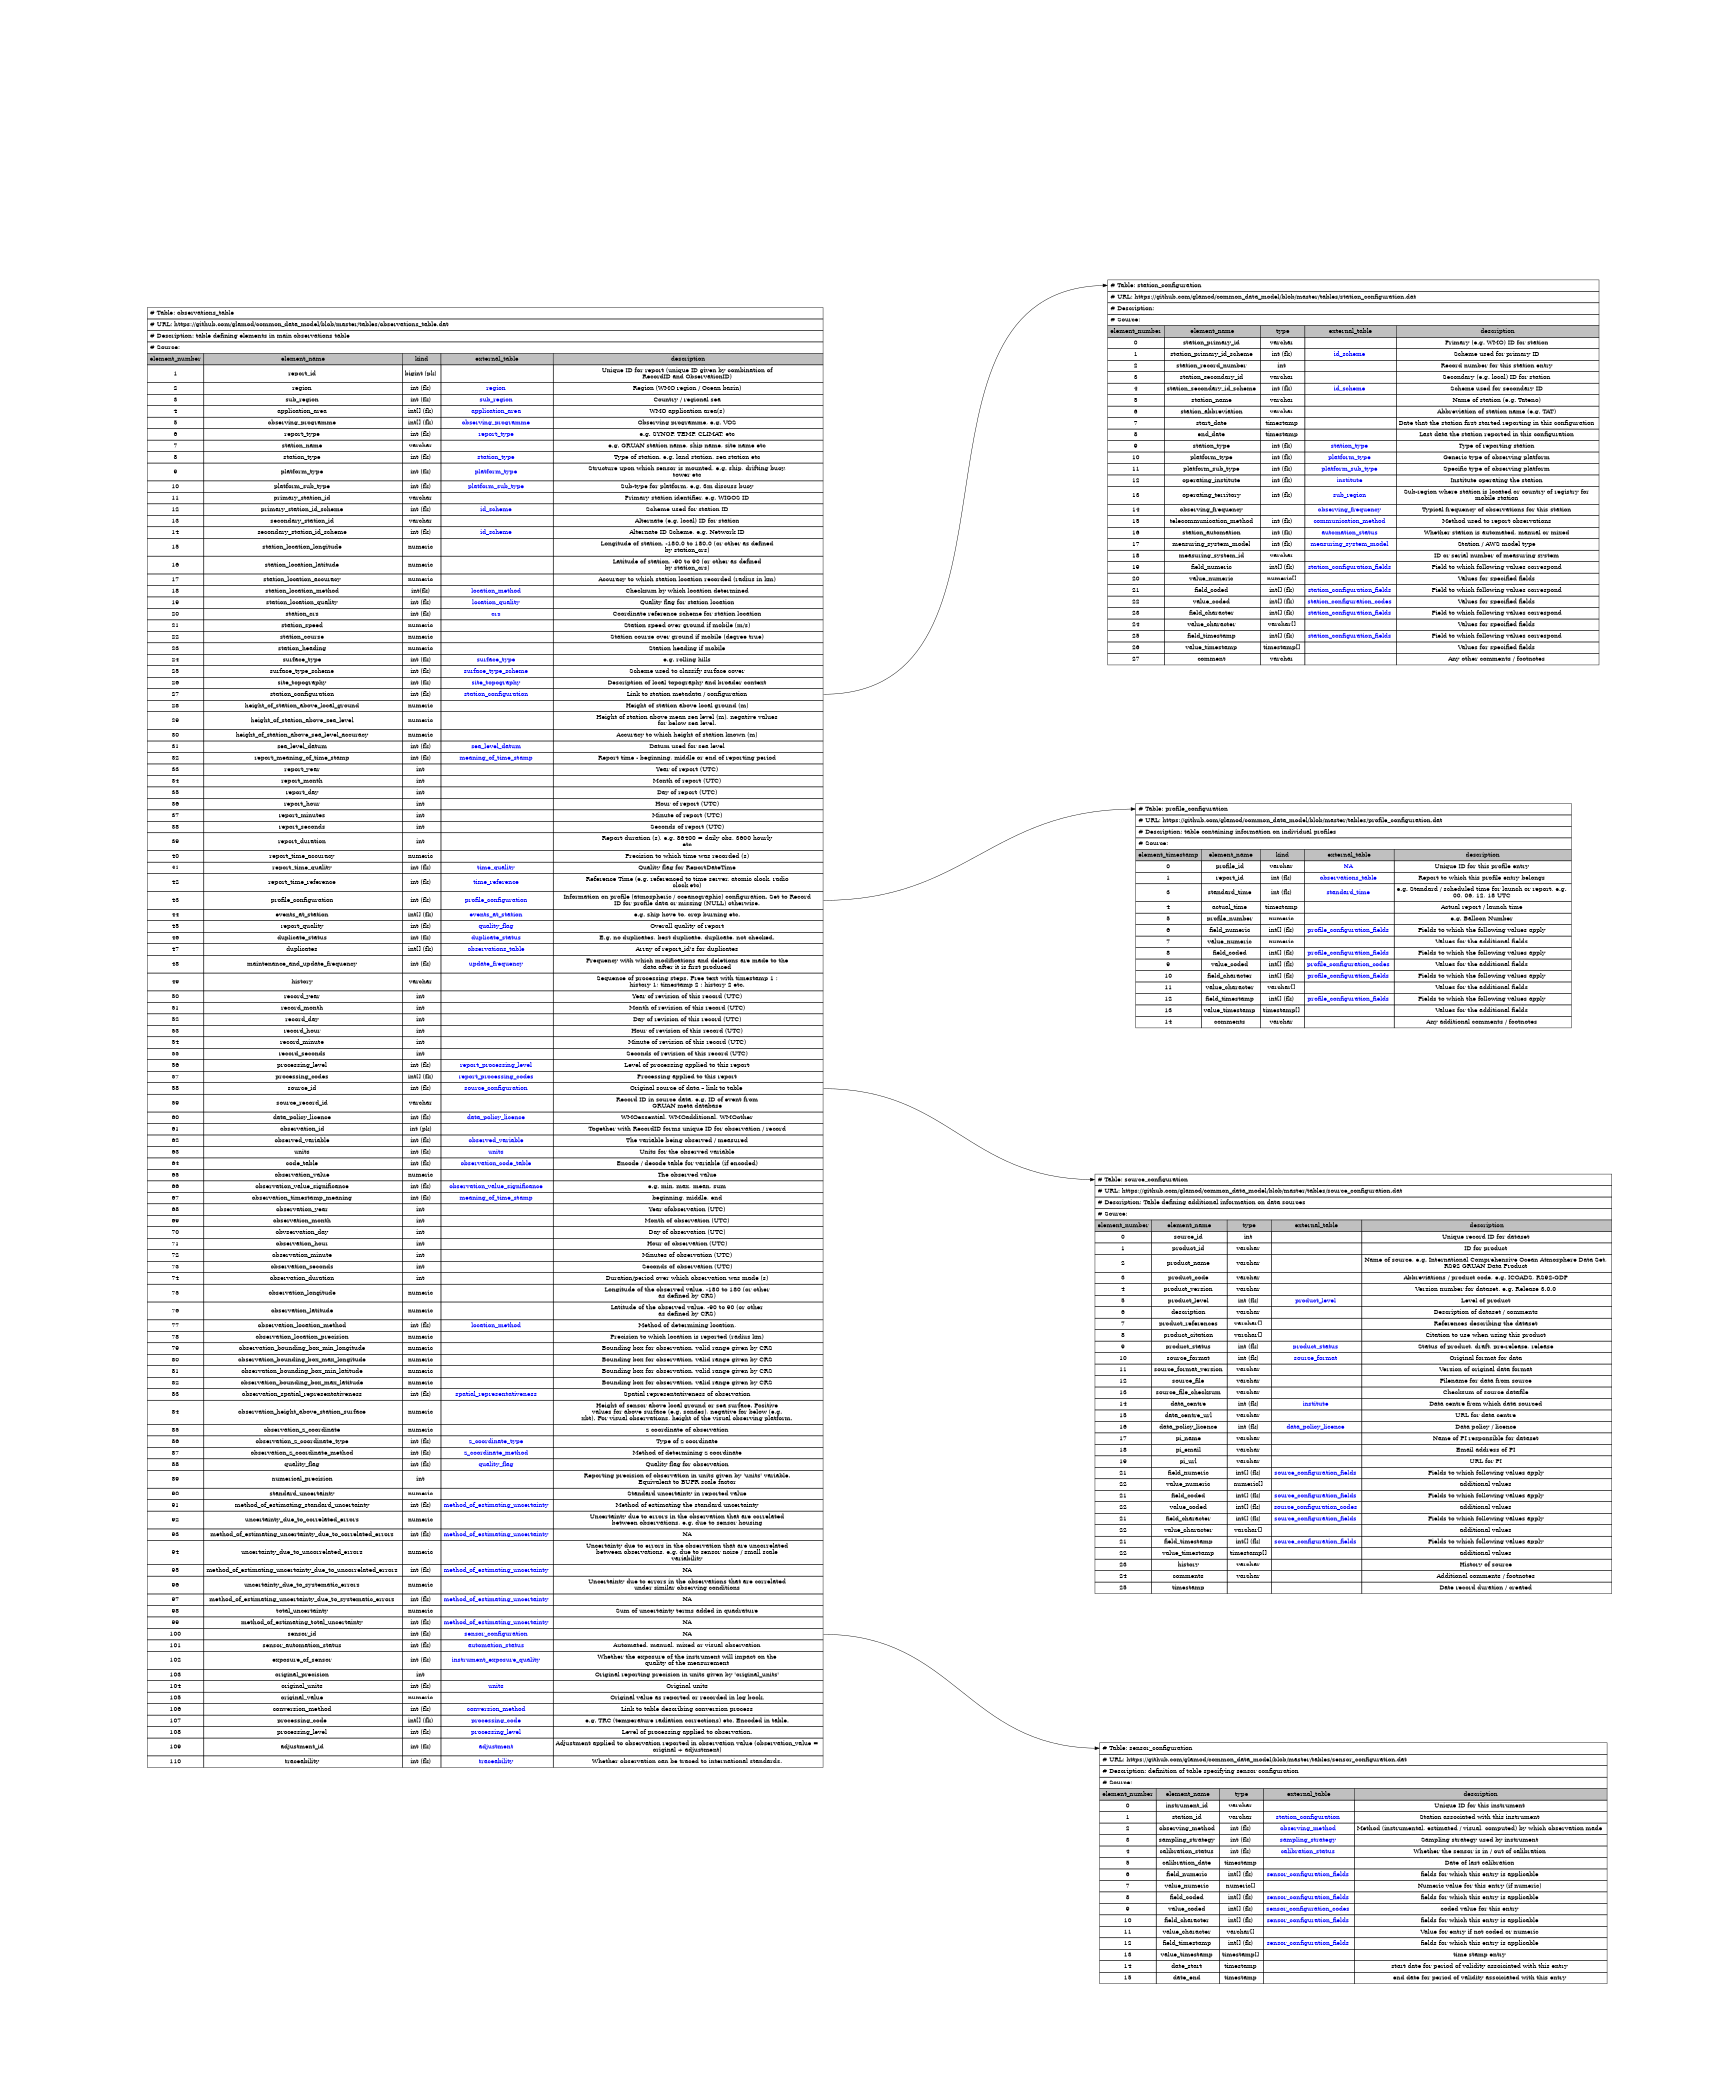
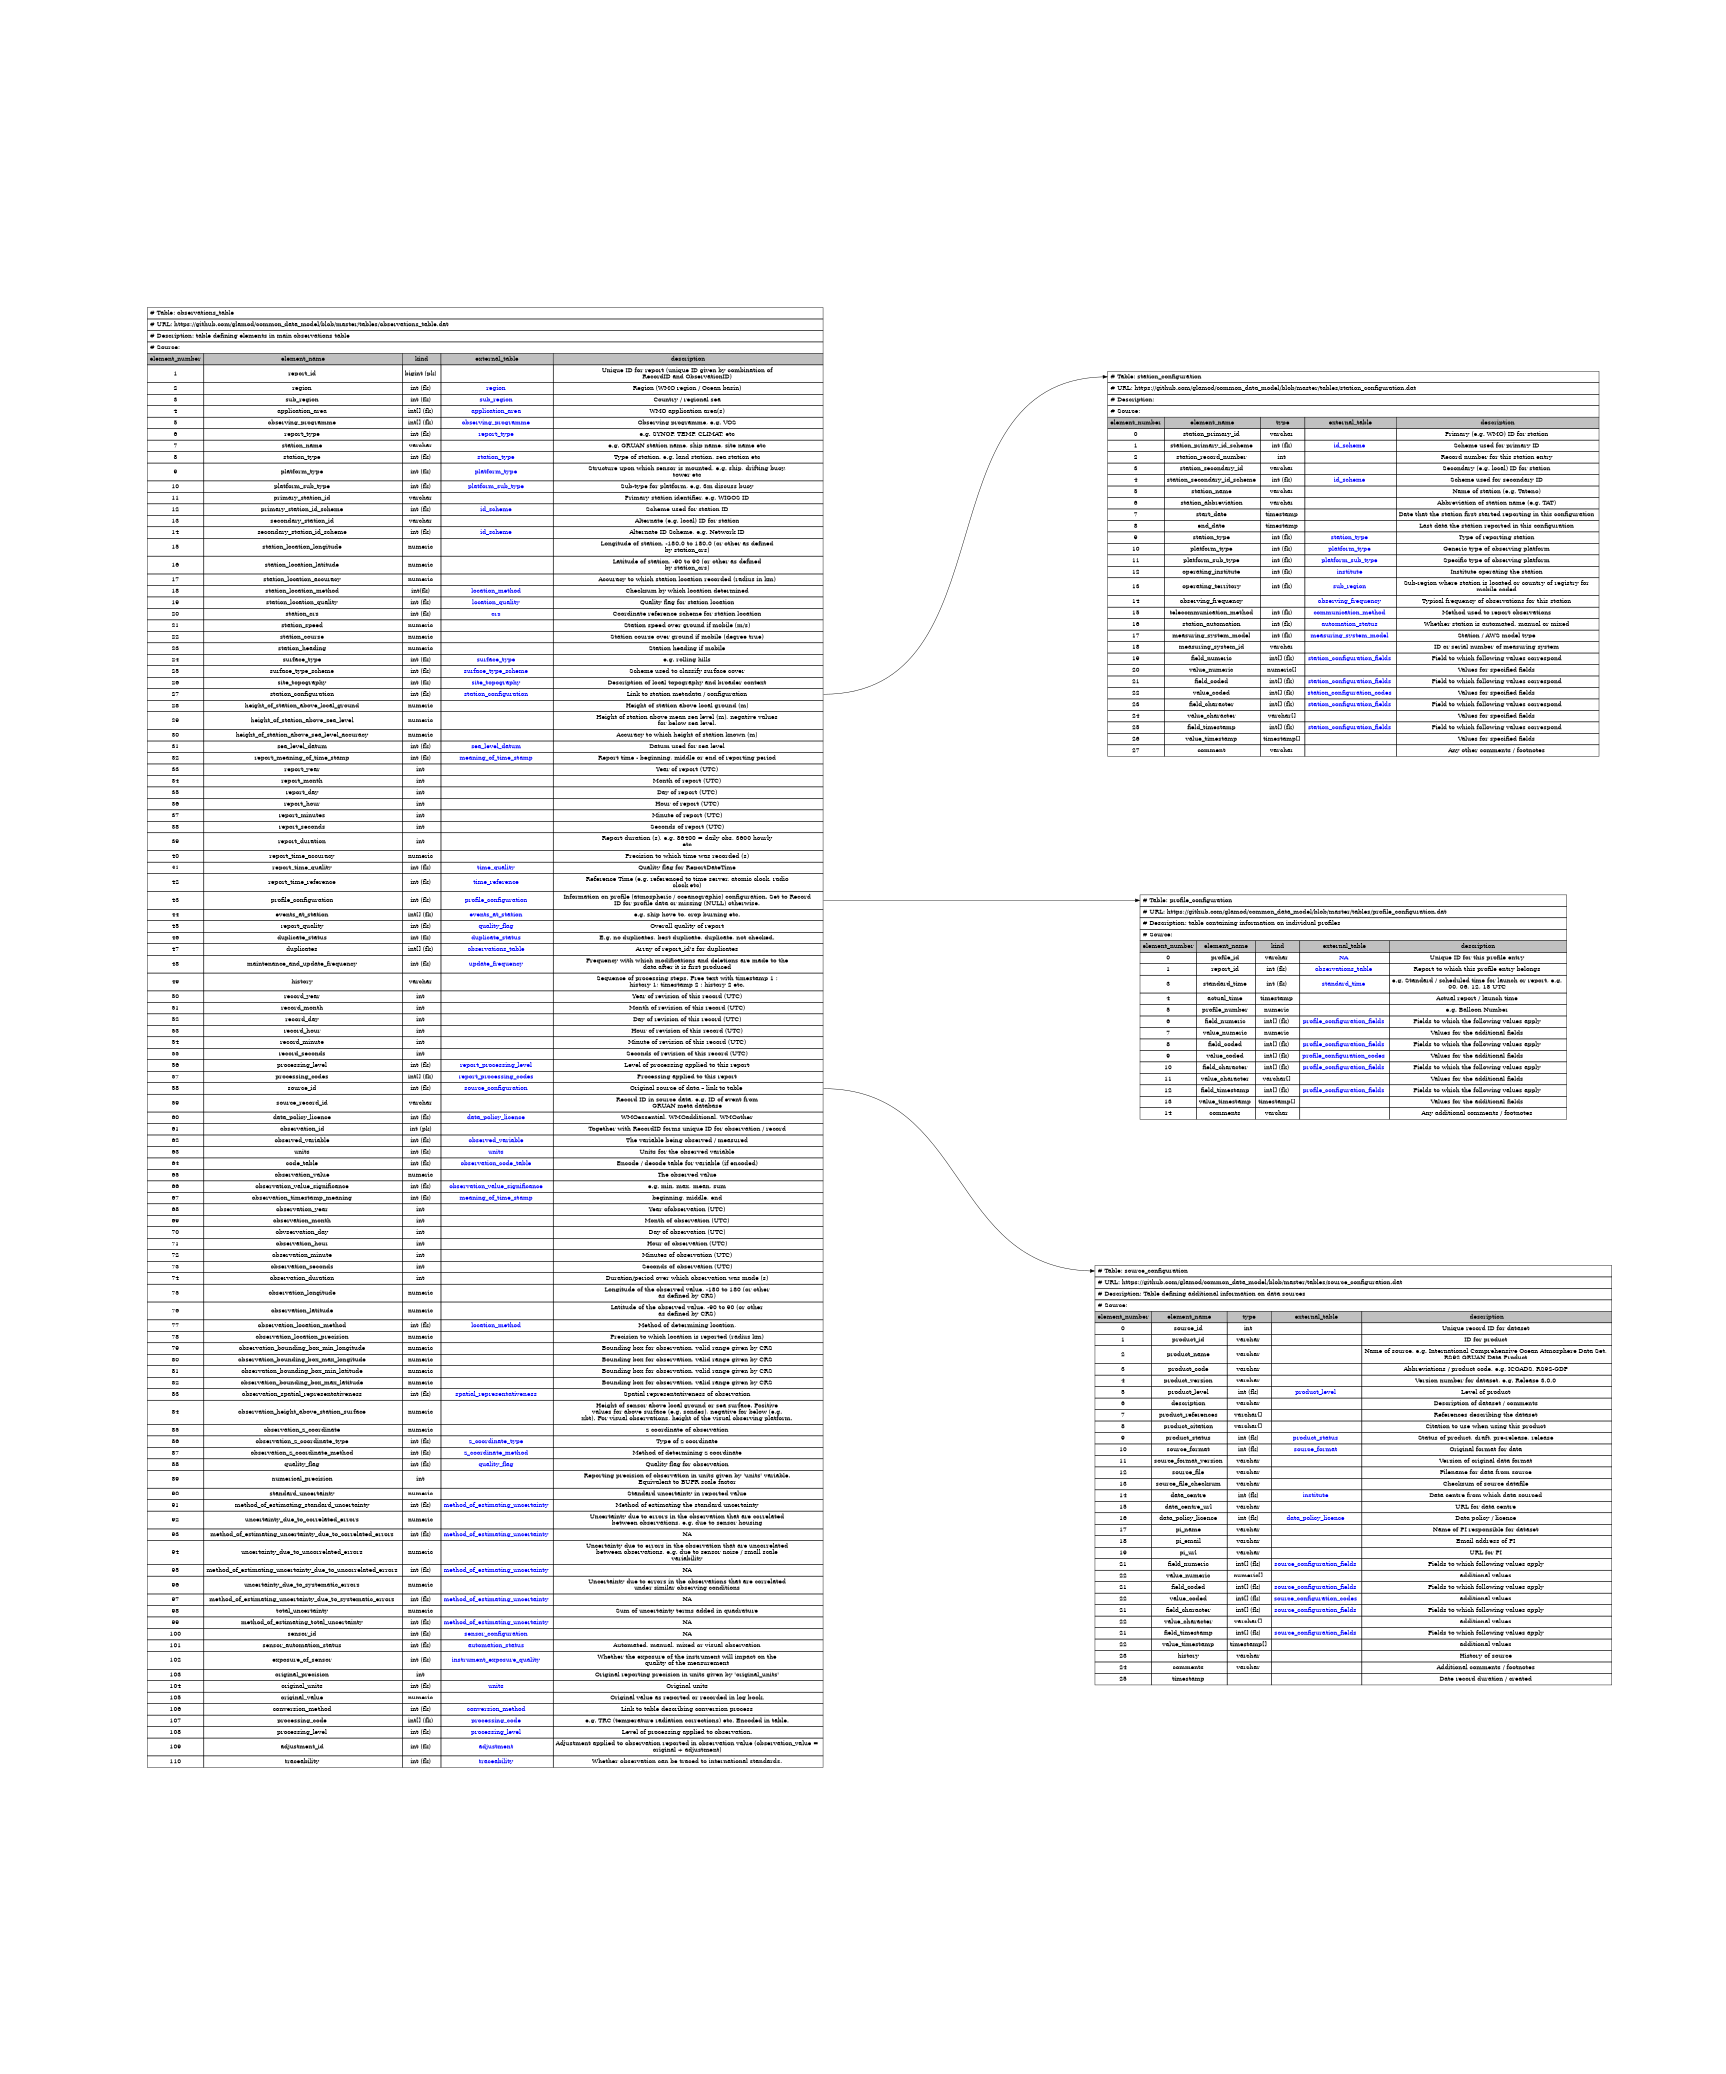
node "# Table: station_configuration": text "mobile station" -> "mobile coded"
node "# Table: profile_configuration": text "element_timestamp" -> "element_number"
node "# Table: sensor_configuration": removed
